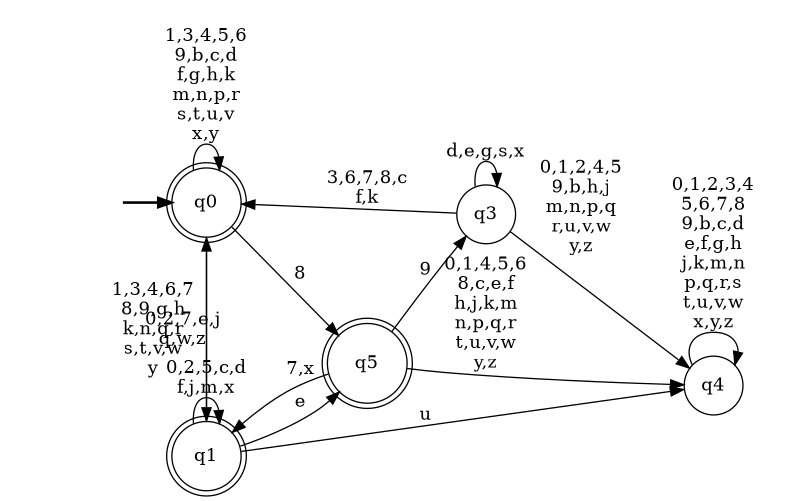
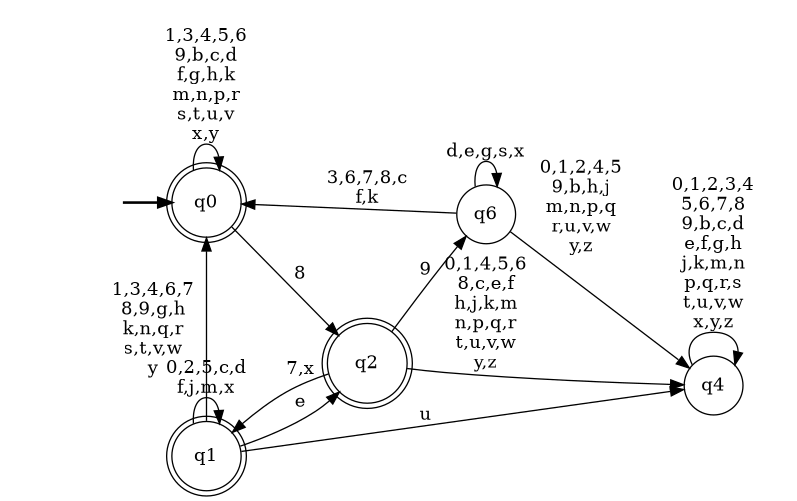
node "q3": label "q3" -> "q6"
edge "q0" -> "q1": removed, label "0,2,7,e,j q,w,z"
node "q5": label "q5" -> "q2"
